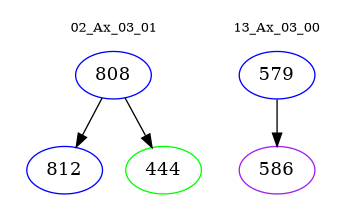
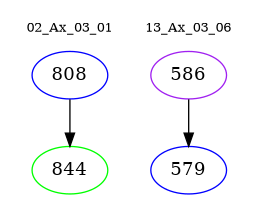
cluster "13_Ax_03_00": label "13_Ax_03_00" -> "13_Ax_03_06"
edge "579" -> "586": reversed
node "812": removed
node "444": label "444" -> "844"
